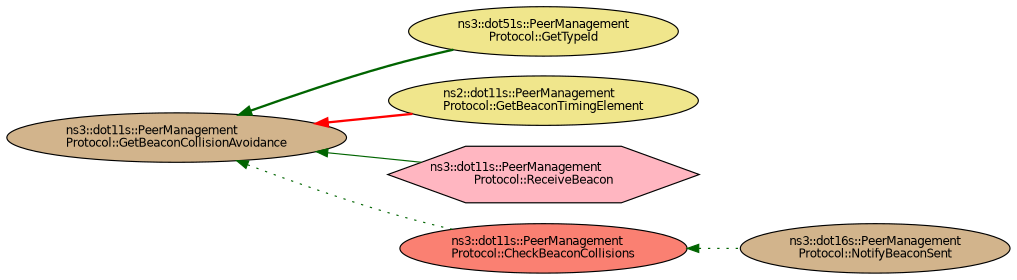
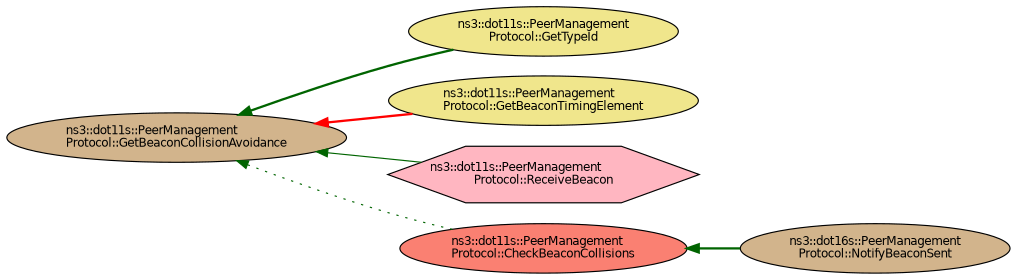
node "ns3::dot51s::PeerManagement Protocol::GetTypeId": label "ns3::dot51s::PeerManagement Protocol::GetTypeId" -> "ns3::dot11s::PeerManagement Protocol::GetTypeId"
node "ns2::dot11s::PeerManagement Protocol::GetBeaconTimingElement": label "ns2::dot11s::PeerManagement Protocol::GetBeaconTimingElement" -> "ns3::dot11s::PeerManagement Protocol::GetBeaconTimingElement"
edge "ns3::dot16s::PeerManagement Protocol::NotifyBeaconSent" -> "ns3::dot11s::PeerManagement Protocol::CheckBeaconCollisions": style dotted -> bold
